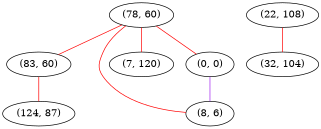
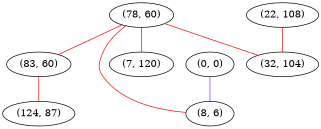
edge "(78, 60)" -- "(0, 0)": now "(78, 60)" -- "(32, 104)"
